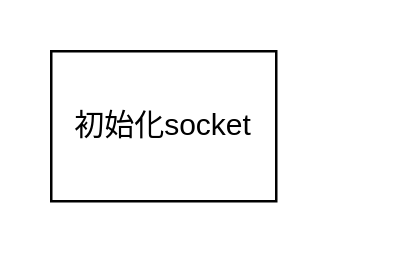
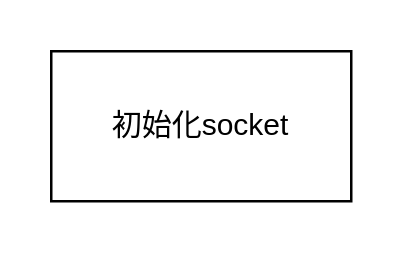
node "初始化socket": size 225x150 -> 300x150
